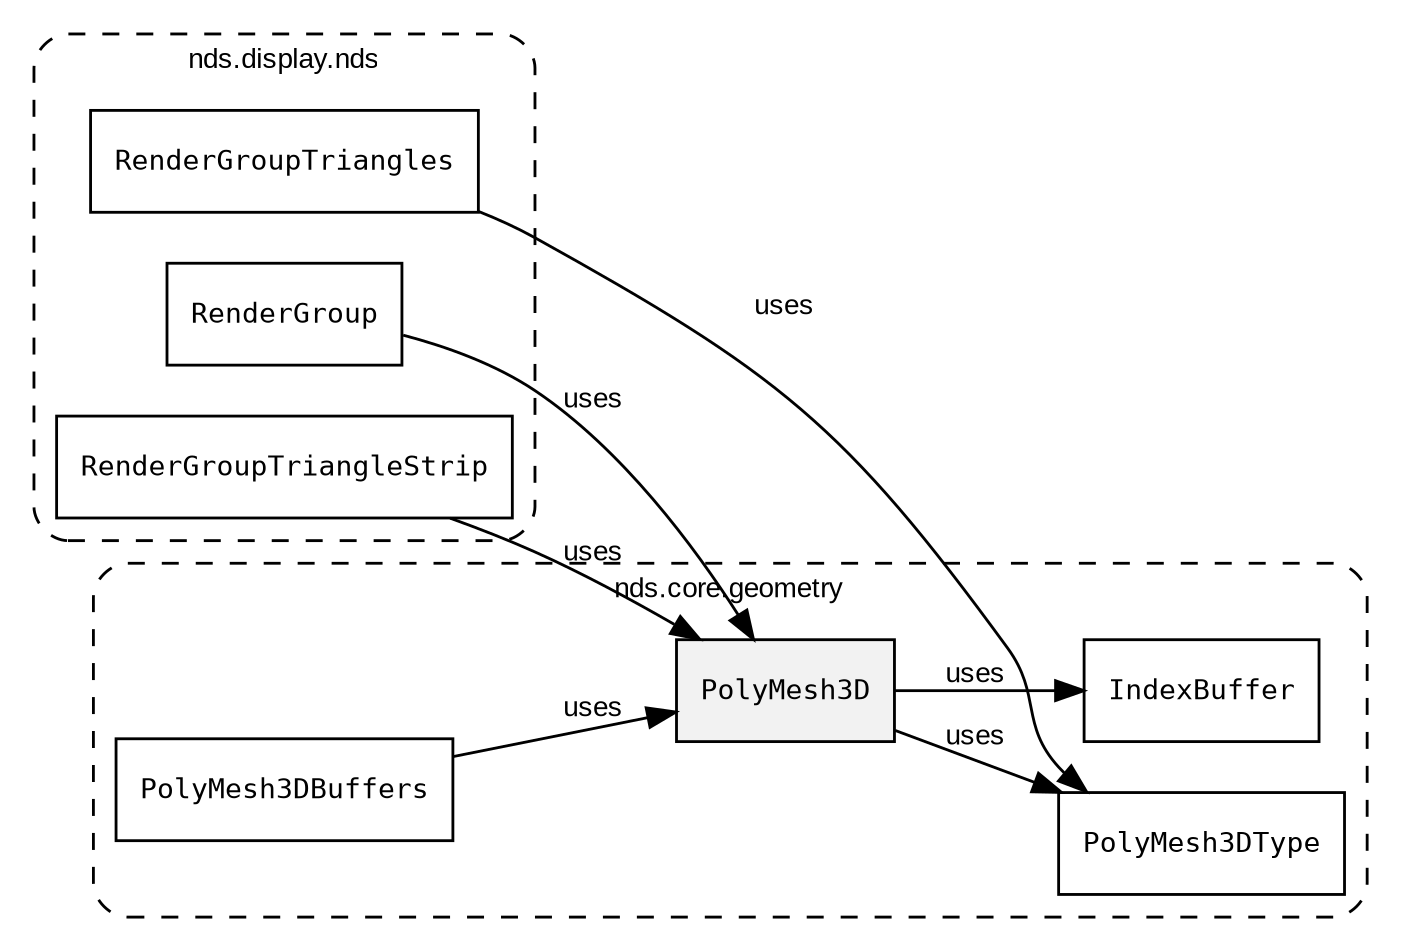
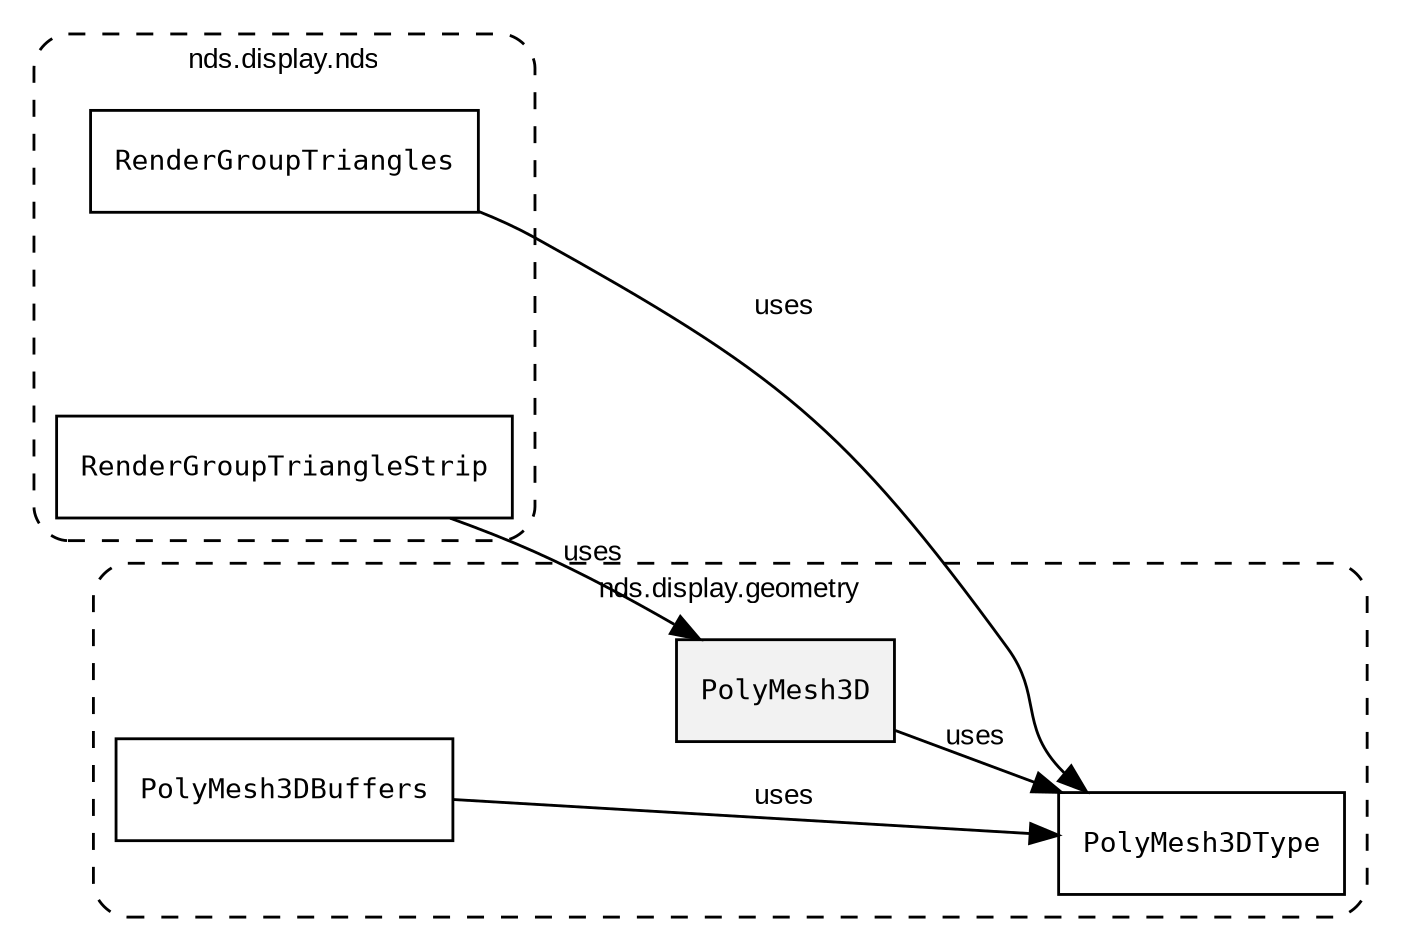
node "RenderGroup": removed
cluster "nds.core.geometry": label "nds.core.geometry" -> "nds.display.geometry"
node "IndexBuffer": removed
edge "PolyMesh3DBuffers" -> "PolyMesh3D": now "PolyMesh3DBuffers" -> "PolyMesh3DType"
